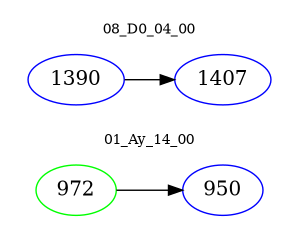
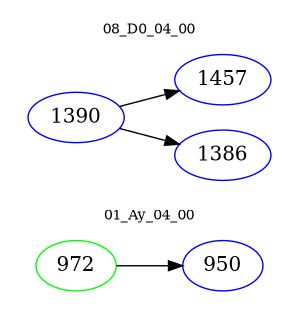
node "1407": label "1407" -> "1457"
cluster "01_Ay_14_00": label "01_Ay_14_00" -> "01_Ay_04_00"
node "1386": added
